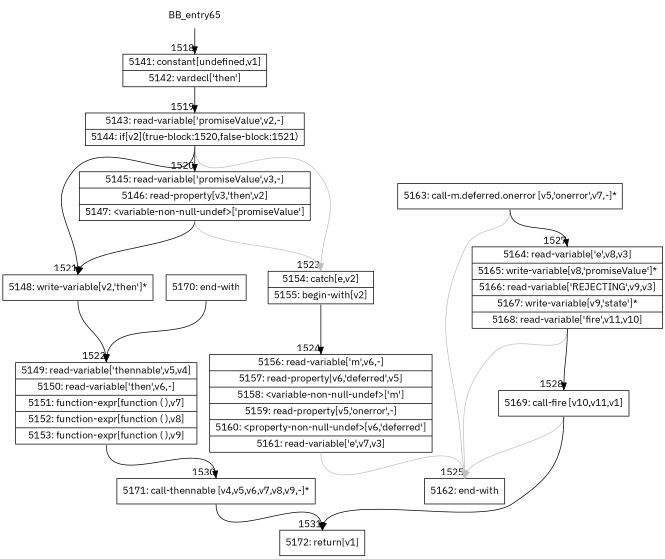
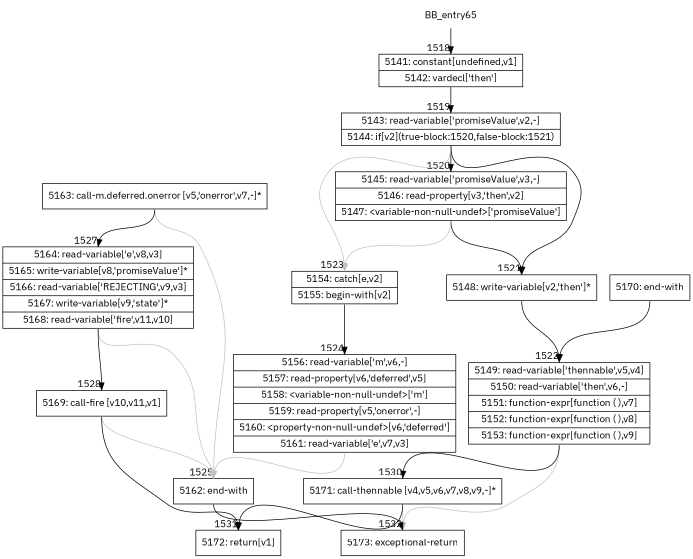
node "5173: exceptional-return": added
